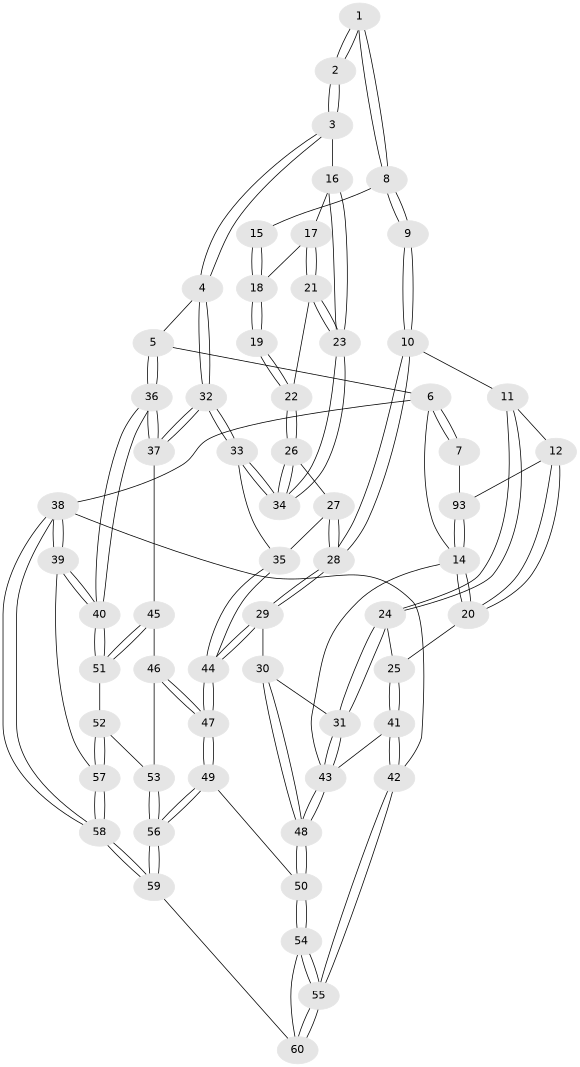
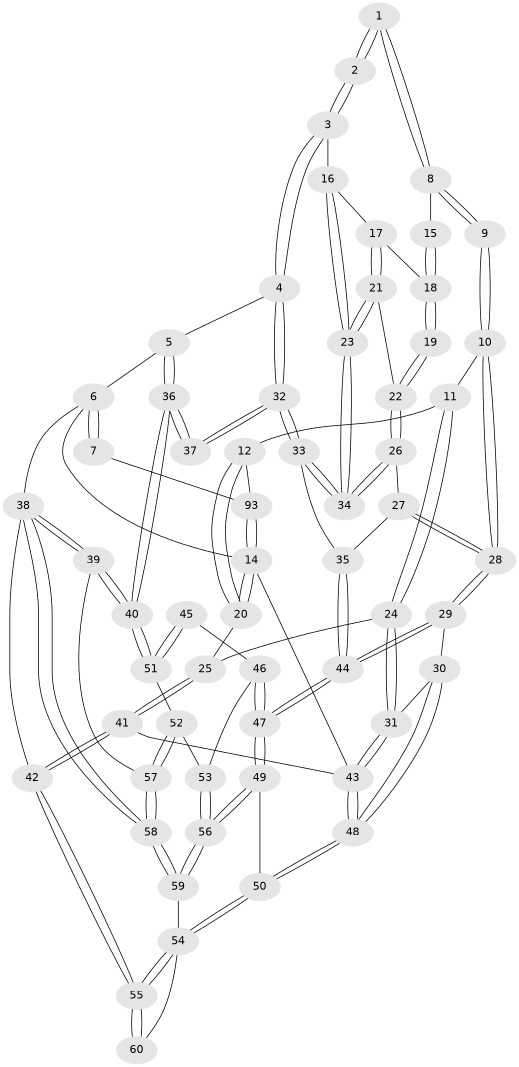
edge "37" -- "45": removed
edge "59" -- "60": now "59" -- "54"
